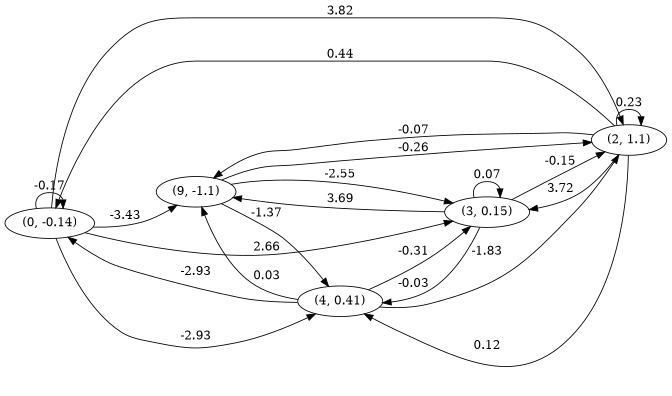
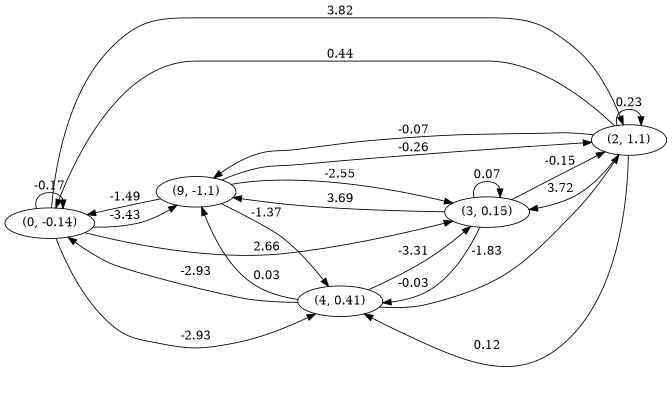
edge "(9, -1.1)" -> "(0, -0.14)": added, label "-1.49"
edge "(4, 0.41)" -> "(3, 0.15)": label "-0.31" -> "-3.31"
